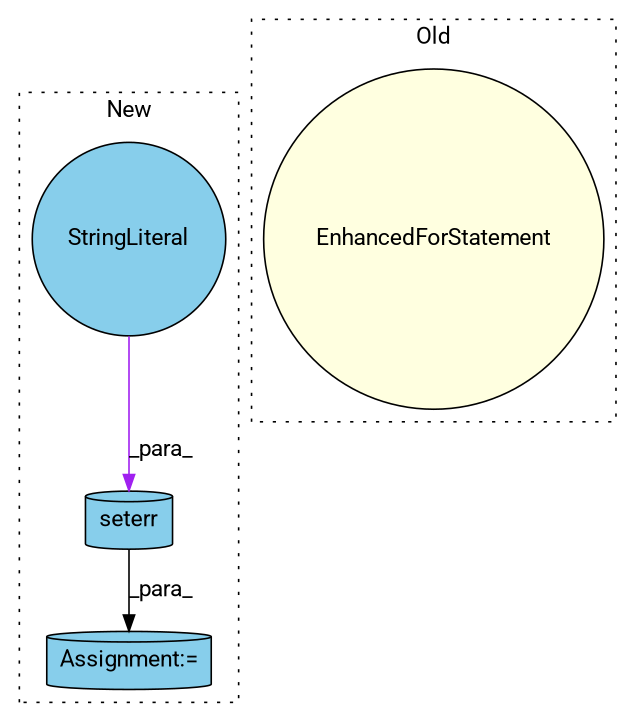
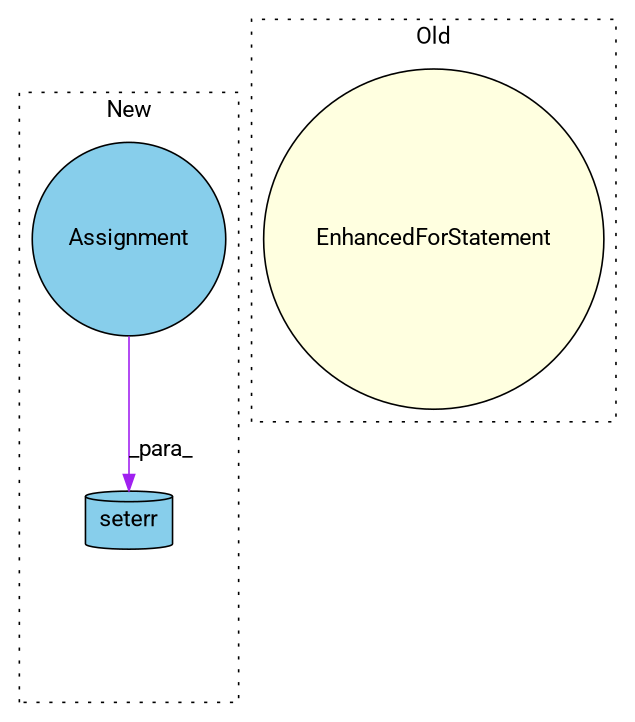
node "StringLiteral": label "StringLiteral" -> "Assignment"
node "Assignment:=": removed
